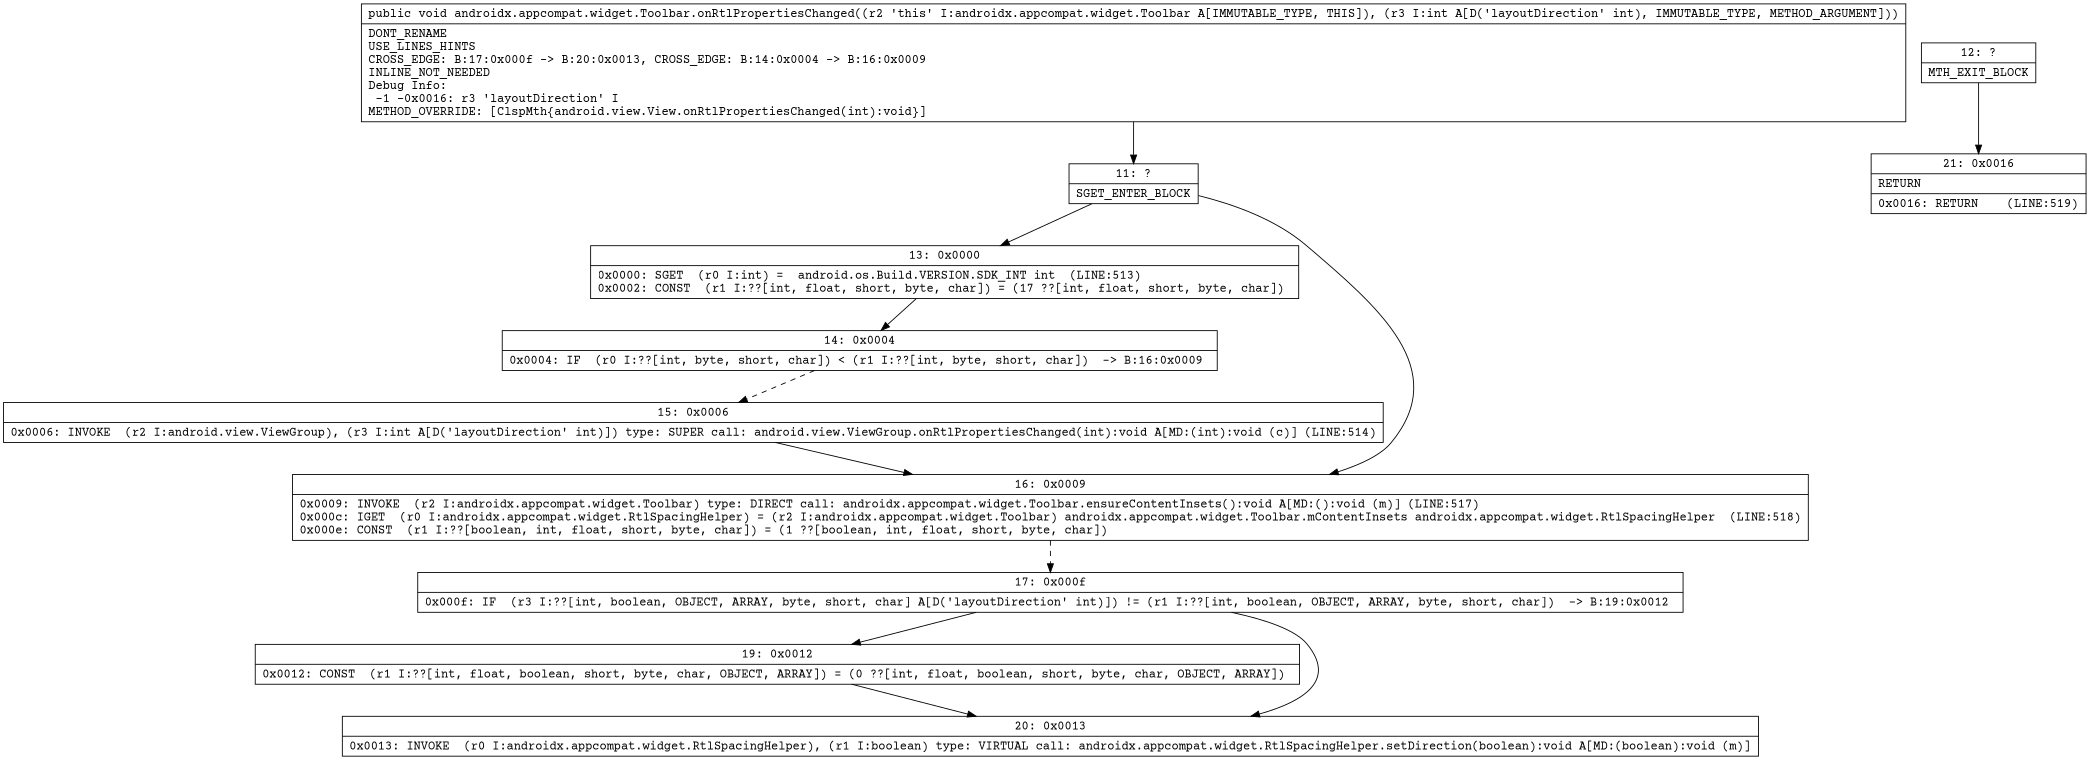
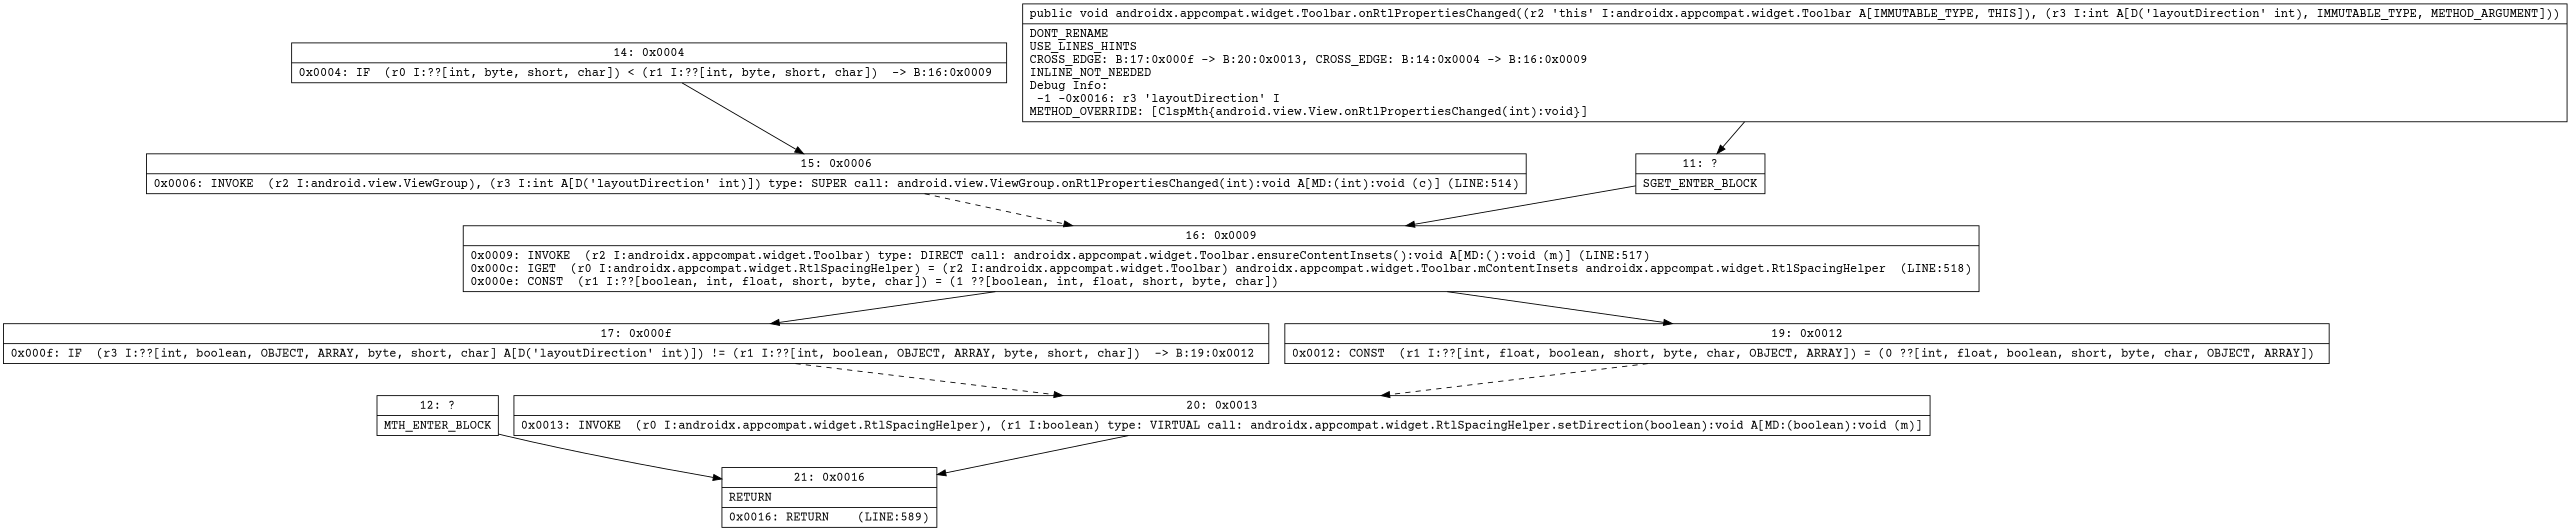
node "12: ?": text "MTH_EXIT_BLOCK" -> "MTH_ENTER_BLOCK"
node "21: 0x0016": text "0x0016: RETURN    (LINE:519)" -> "0x0016: RETURN    (LINE:589)"
node "13: 0x0000": removed
edge "14: 0x0004" -> "15: 0x0006": style dashed -> solid
edge "20: 0x0013" -> "21: 0x0016": added
edge "15: 0x0006" -> "16: 0x0009": style solid -> dashed
edge "16: 0x0009" -> "17: 0x000f": style dashed -> solid
edge "17: 0x000f" -> "19: 0x0012": now "16: 0x0009" -> "19: 0x0012"
edge "17: 0x000f" -> "20: 0x0013": style solid -> dashed
edge "19: 0x0012" -> "20: 0x0013": style solid -> dashed
